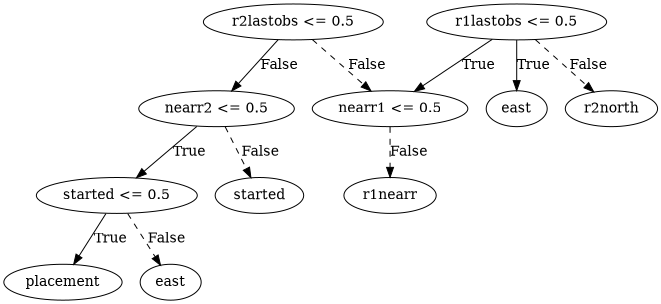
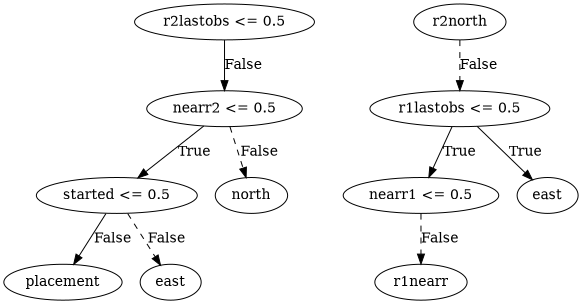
edge "r2lastobs <= 0.5" -> "nearr1 <= 0.5": removed, label "False"
edge "r1lastobs <= 0.5" -> "r2north": reversed
node "started": label "started" -> "north"
edge "started <= 0.5" -> "placement": label "True" -> "False"
